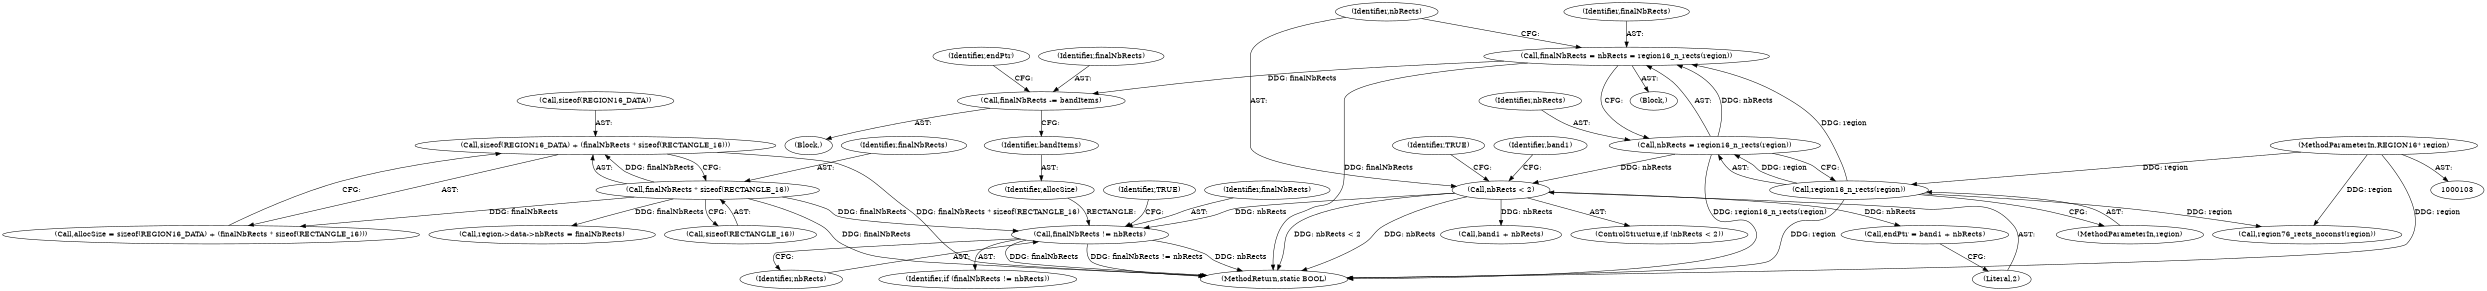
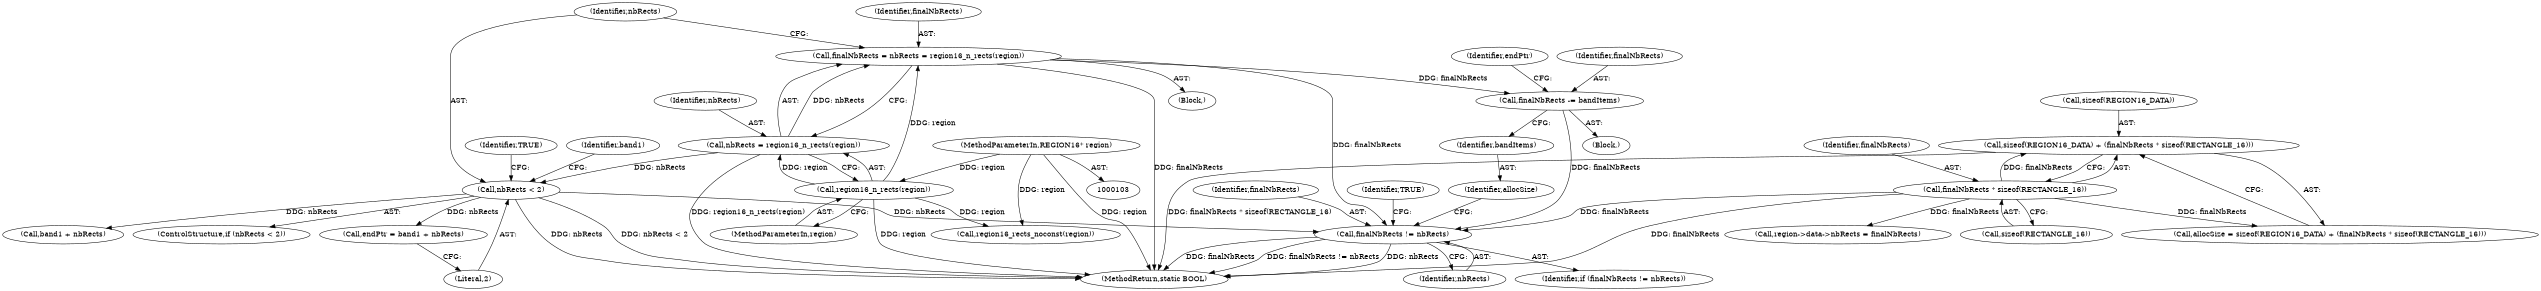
edge "(Call,finalNbRects = nbRects = region16_n_rects(region))" -> "(Call,finalNbRects != nbRects)": added, label "DDG: finalNbRects"
edge "(Call,finalNbRects -= bandItems)" -> "(Call,finalNbRects != nbRects)": added, label "DDG: finalNbRects"
edge "(Identifier,allocSize)" -> "(Call,finalNbRects != nbRects)": label "RECTANGLE: " -> "CFG: "
node "(Call,region76_rects_noconst(region))": label "(Call,region76_rects_noconst(region))" -> "(Call,region16_rects_noconst(region))"
